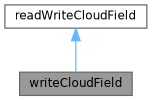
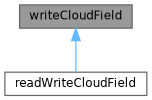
edge "writeCloudField" -> "readWriteCloudField": reversed
